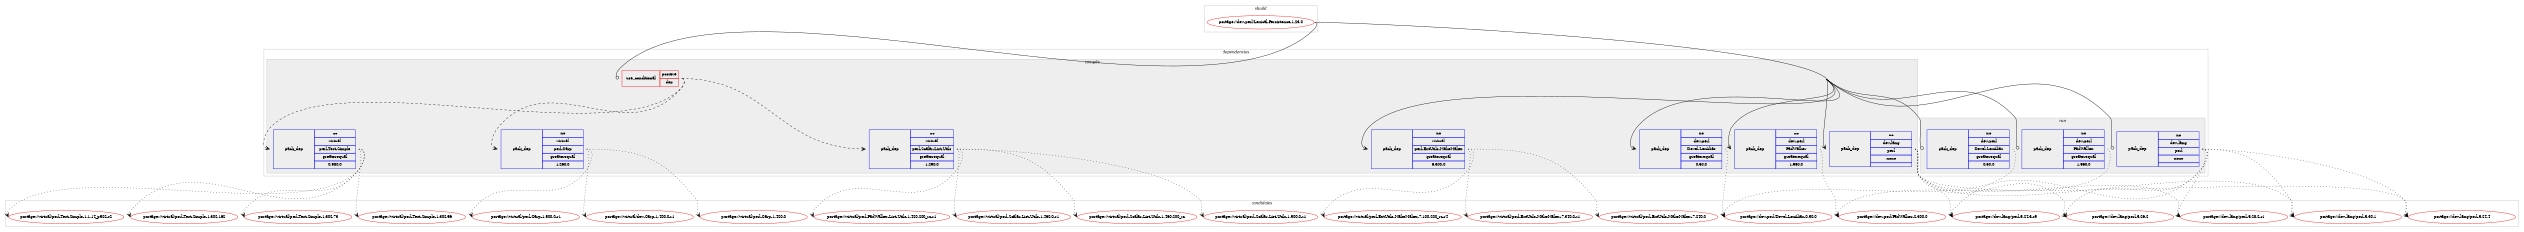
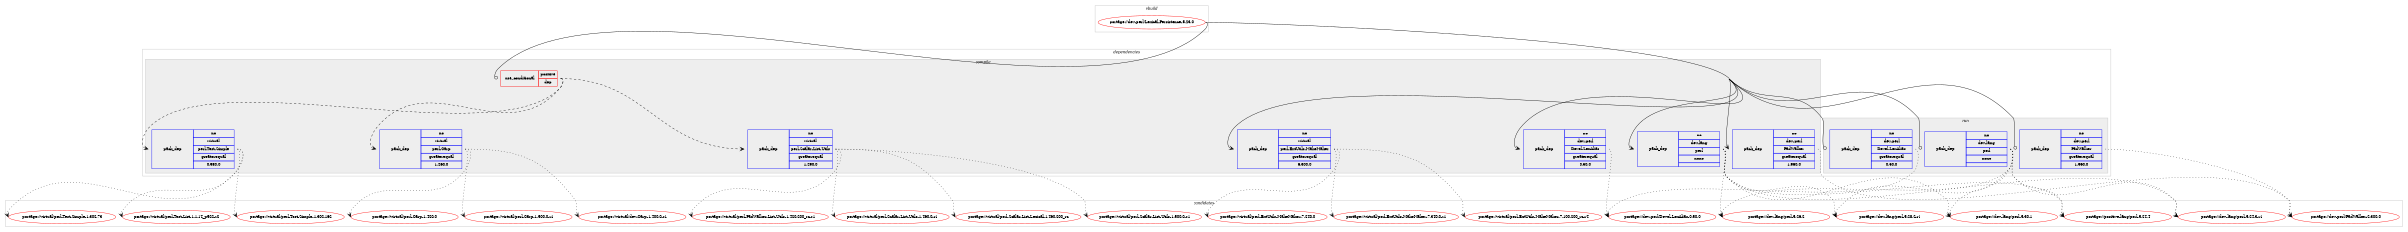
node "portage://dev-perl/Lexical-Persistence-1.23.0": label "portage://dev-perl/Lexical-Persistence-1.23.0" -> "portage://dev-perl/Lexical-Persistence-5.23.0"
node "portage://virtual/perl-Test-Simple-1.1.14_p522-r2": label "portage://virtual/perl-Test-Simple-1.1.14_p522-r2" -> "portage://virtual/perl-Test-List-1.1.14_p522-r2"
node "portage://virtual/perl-Test-Simple-1.302.96": removed
node "portage://virtual/perl-Scalar-List-Utils-1.460.200_rc": label "portage://virtual/perl-Scalar-List-Utils-1.460.200_rc" -> "portage://virtual/perl-Scalar-List-Lexical-1.460.200_rc"
node "portage://dev-lang/perl-5.24.3-r9": label "portage://dev-lang/perl-5.24.3-r9" -> "portage://dev-lang/perl-5.24.3-r1"
node "portage://dev-lang/perl-5.24.4": label "portage://dev-lang/perl-5.24.4" -> "portage://positive-lang/perl-5.24.4"
